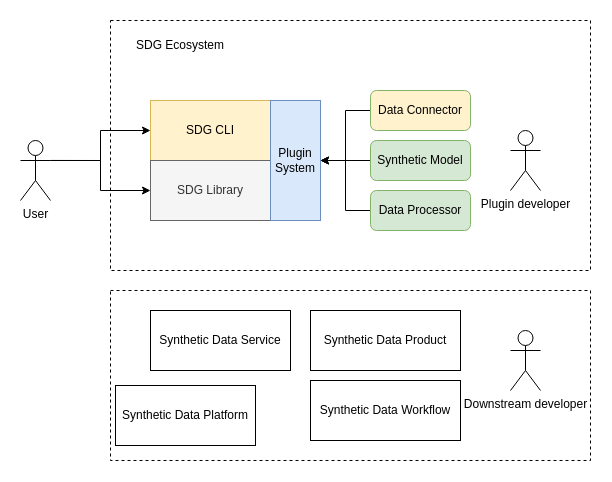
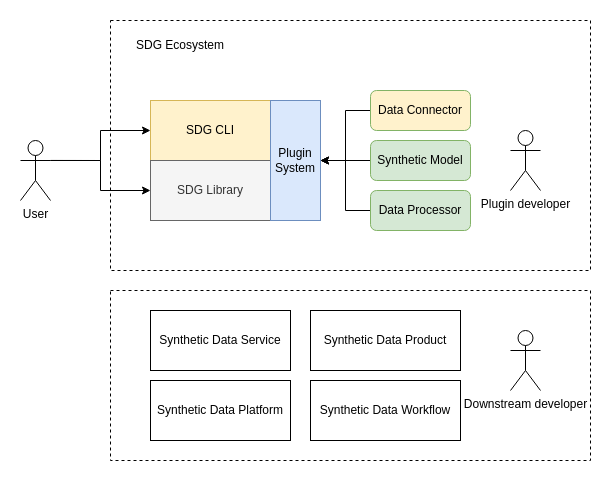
node "Synthetic Data Platform": moved (186, 416) -> (221, 411)
